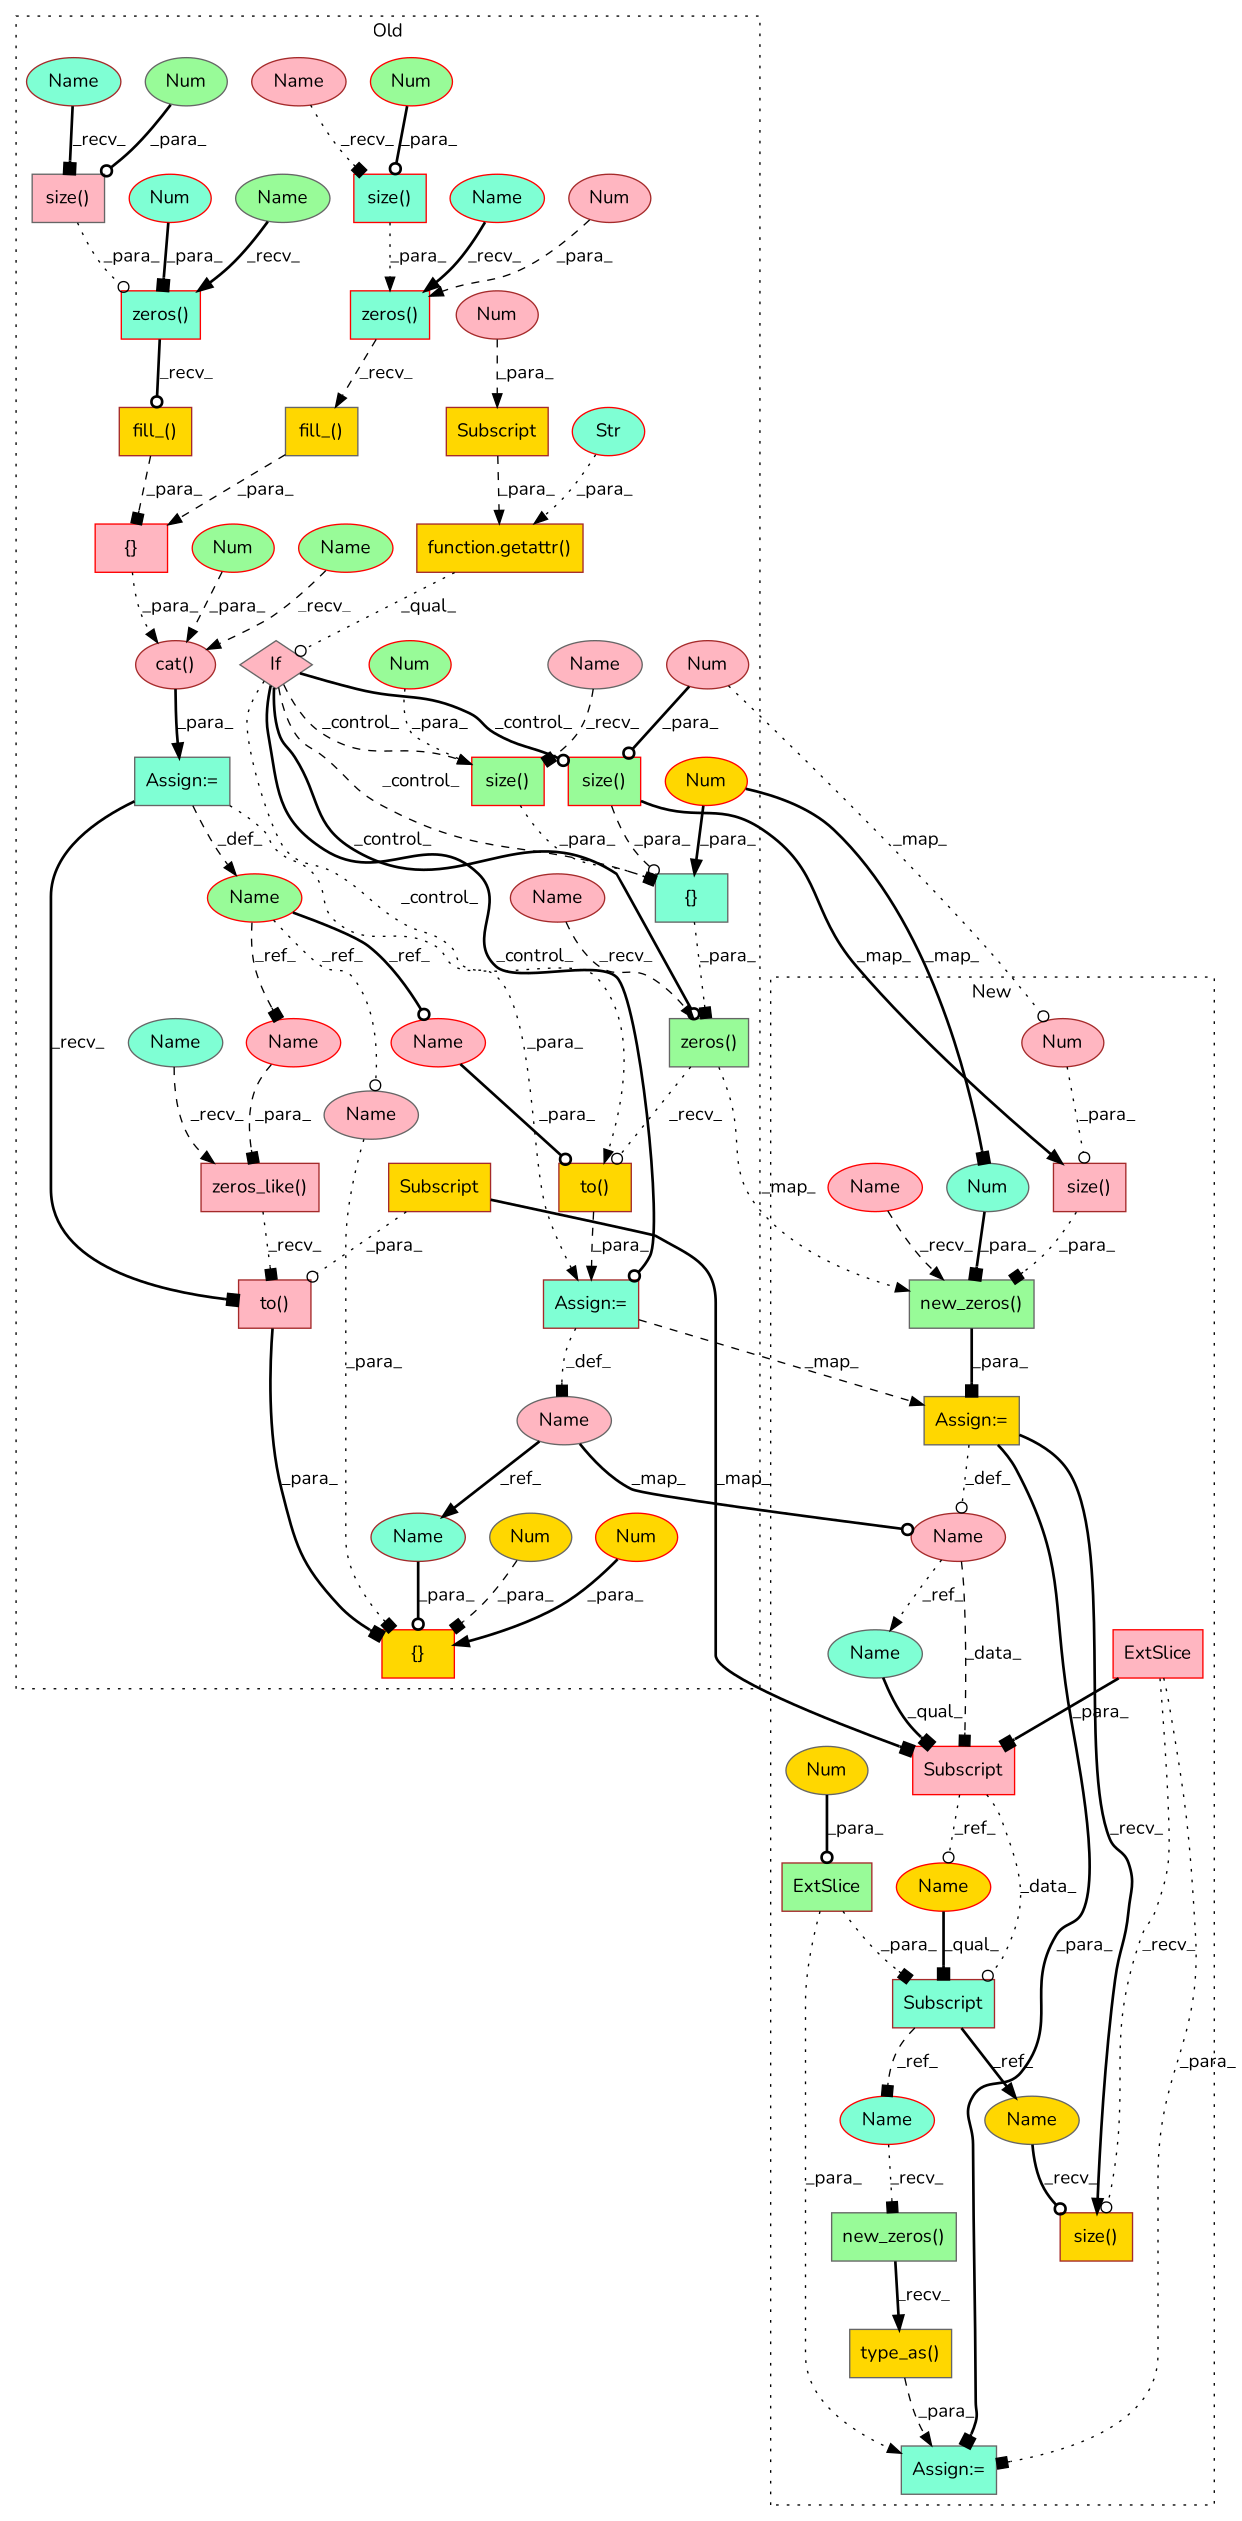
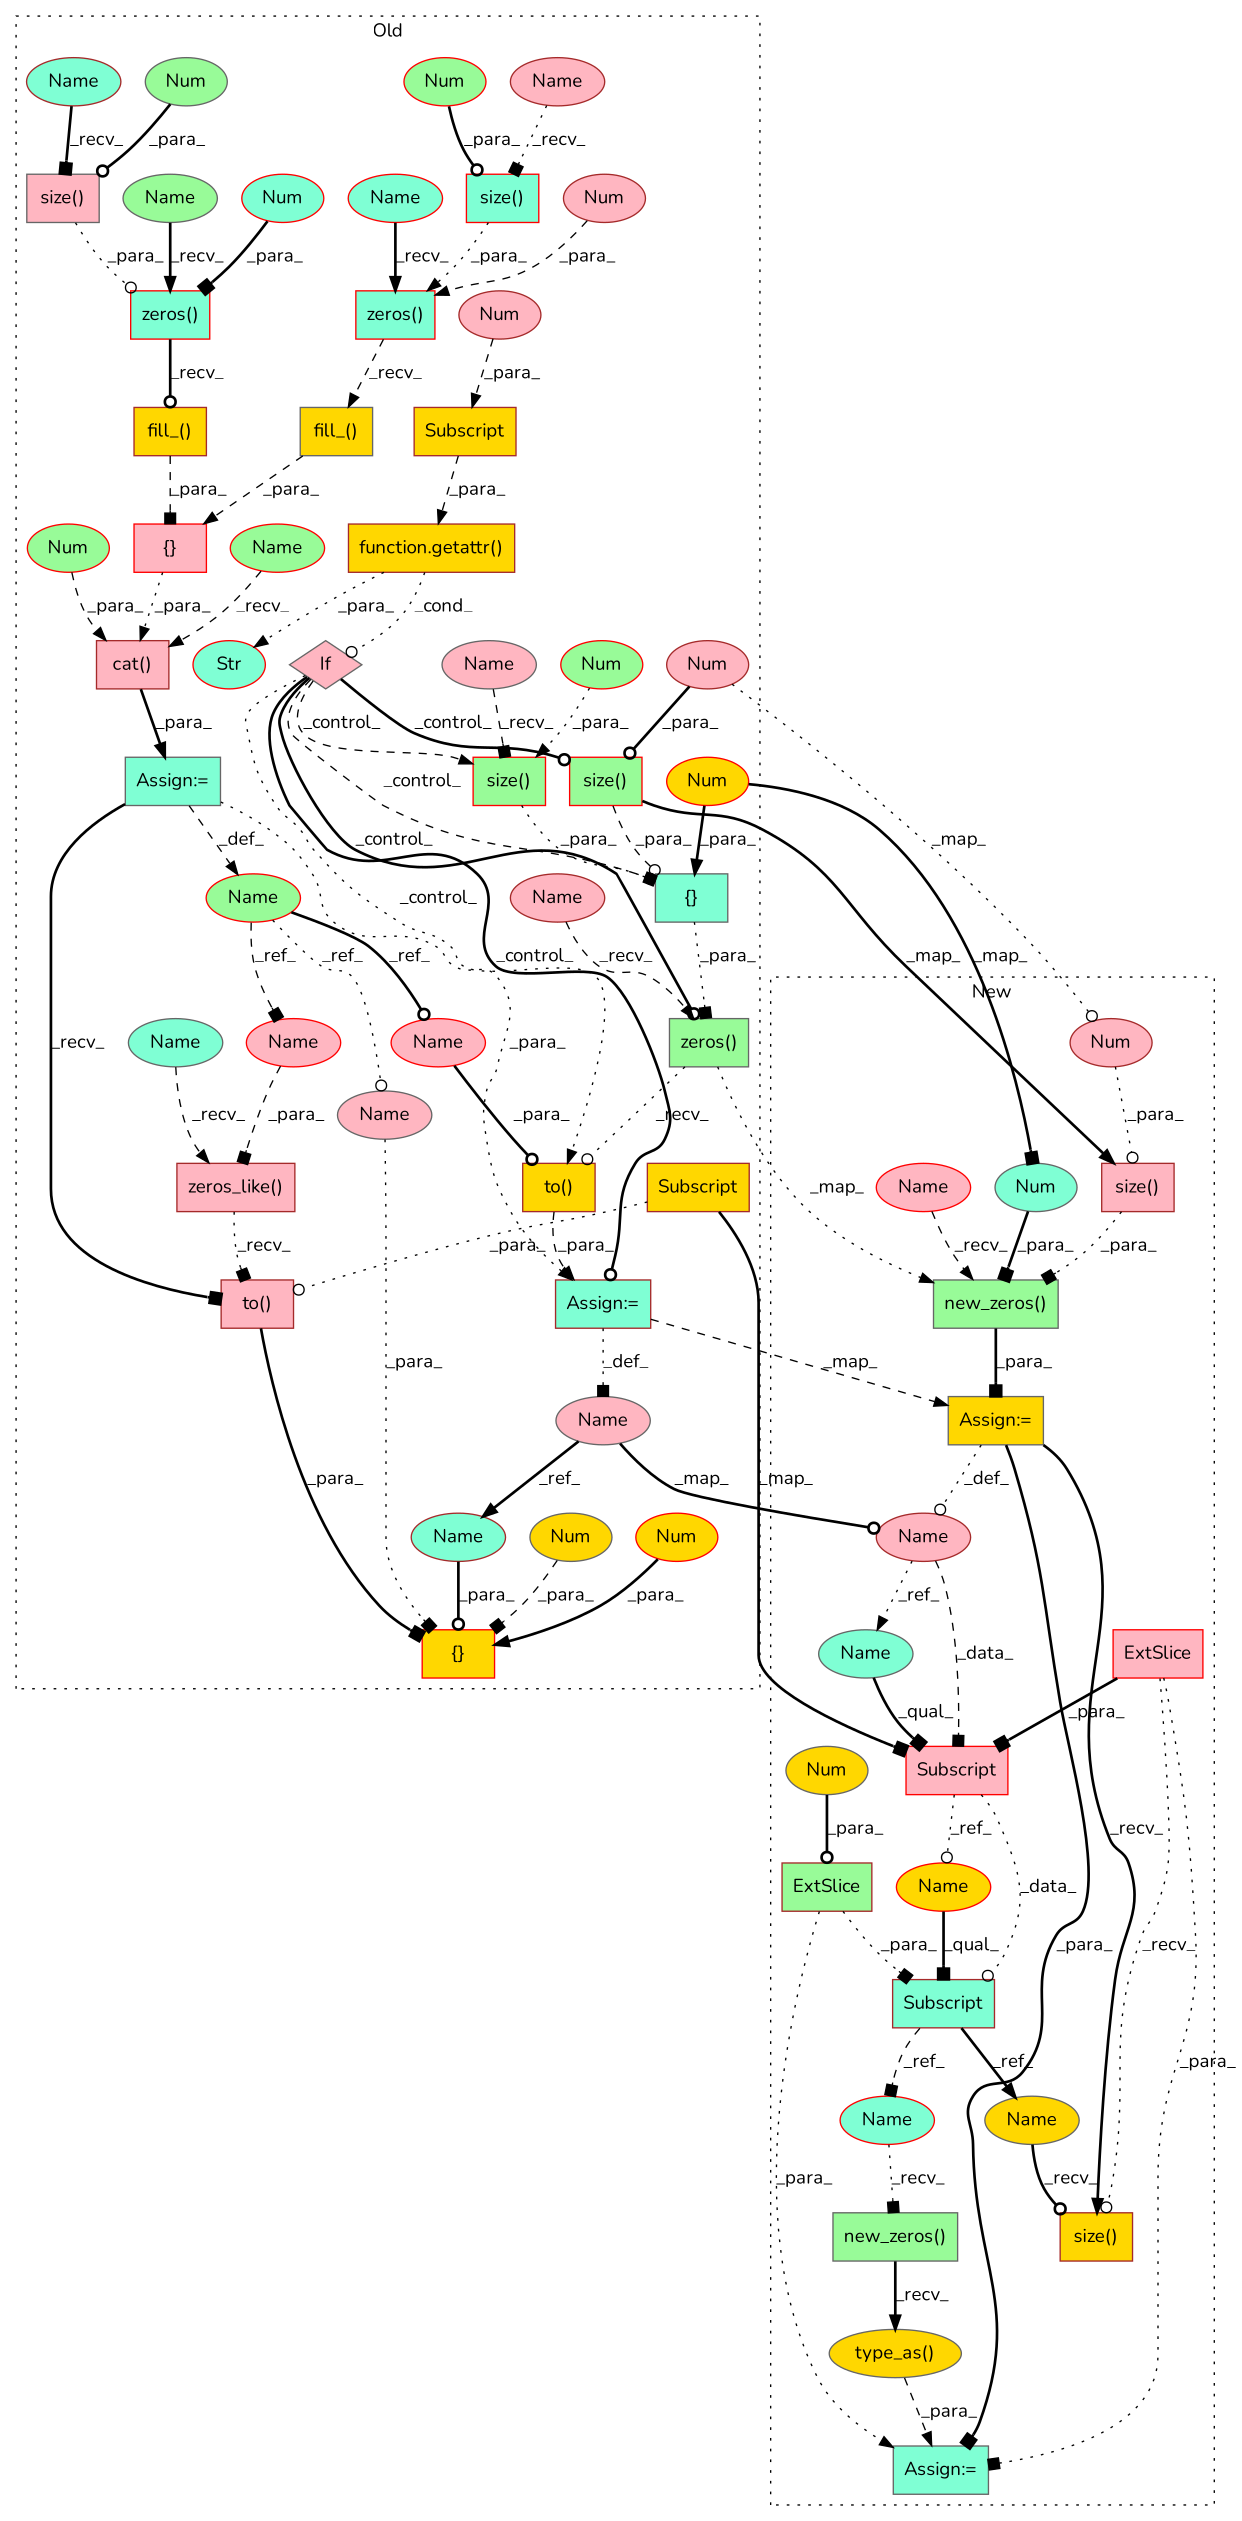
edge "Str" -> "function.getattr()": reversed
edge "function.getattr()" -> "If": label "_qual_" -> "_cond_"
node "cat()": shape ellipse -> box
node "type_as()": shape box -> ellipse
